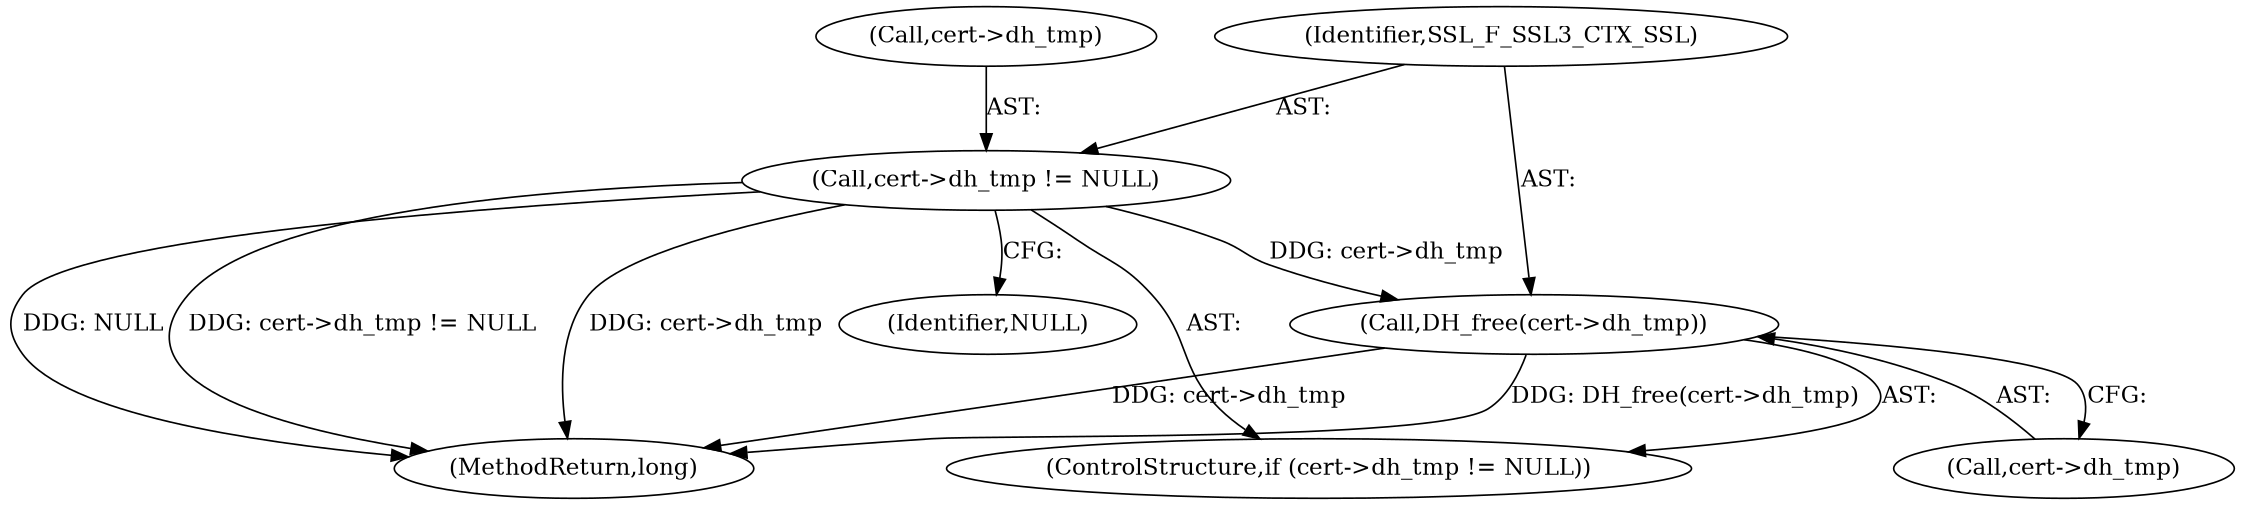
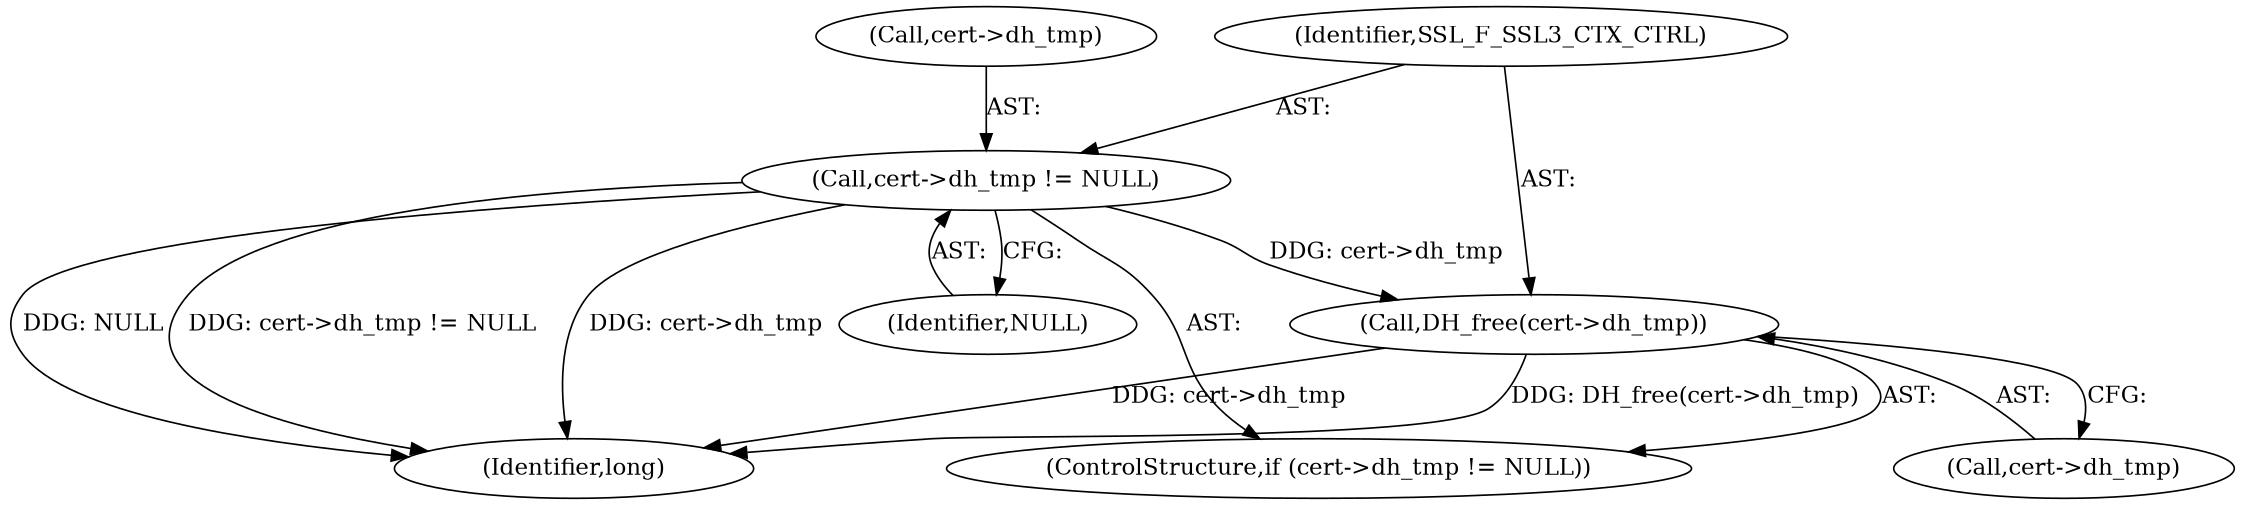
node "(Identifier,SSL_F_SSL3_CTX_SSL)": label "(Identifier,SSL_F_SSL3_CTX_SSL)" -> "(Identifier,SSL_F_SSL3_CTX_CTRL)"
edge "(Identifier,NULL)" -> "(Call,cert->dh_tmp != NULL)": added, label "AST:"
node "(MethodReturn,long)": label "(MethodReturn,long)" -> "(Identifier,long)"
